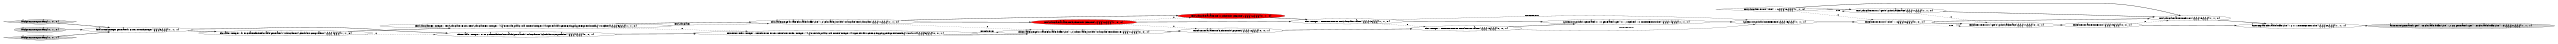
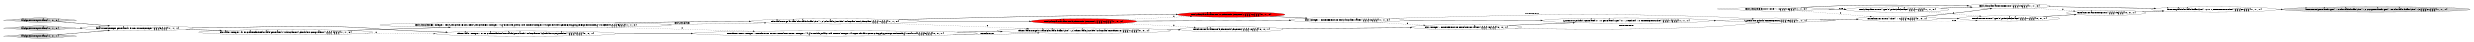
node "System.out.println(onNextEvents)@@@15@@@['1', '1', '1']": shape ellipse -> diamond
edge "testObserver.assertNoErrors()@@@19@@@['0', '0', '1']" -> "testSubscriber.assertNoErrors()@@@19@@@['1', '1', '0']": reversed
node "backpressureUpstream2['0', '1', '0']": shape ellipse -> diamond
